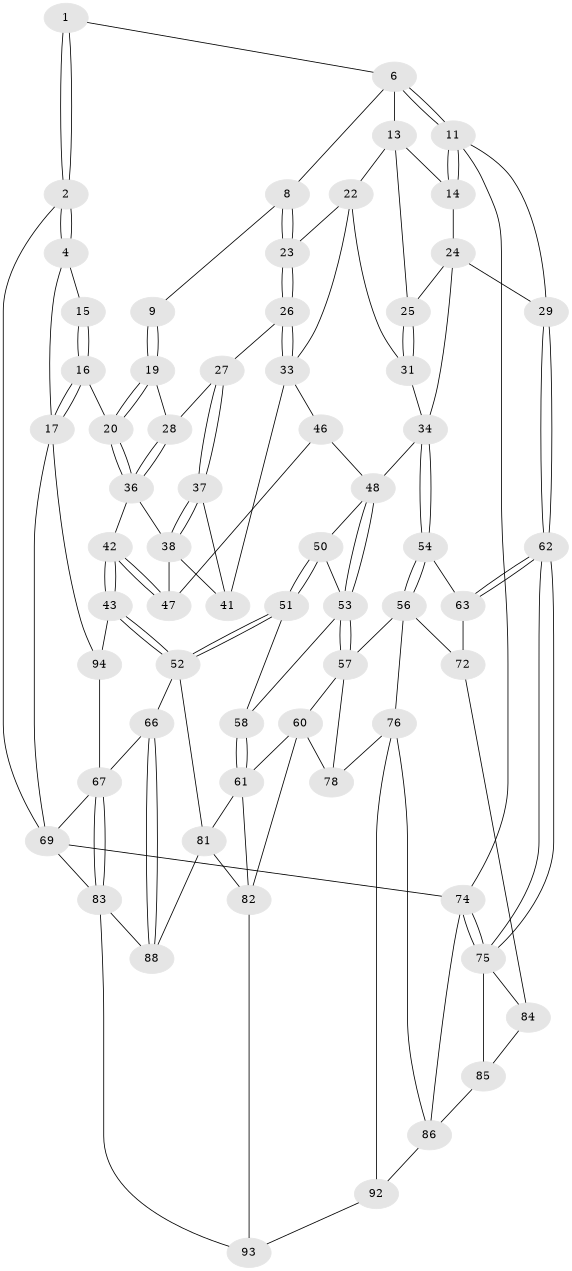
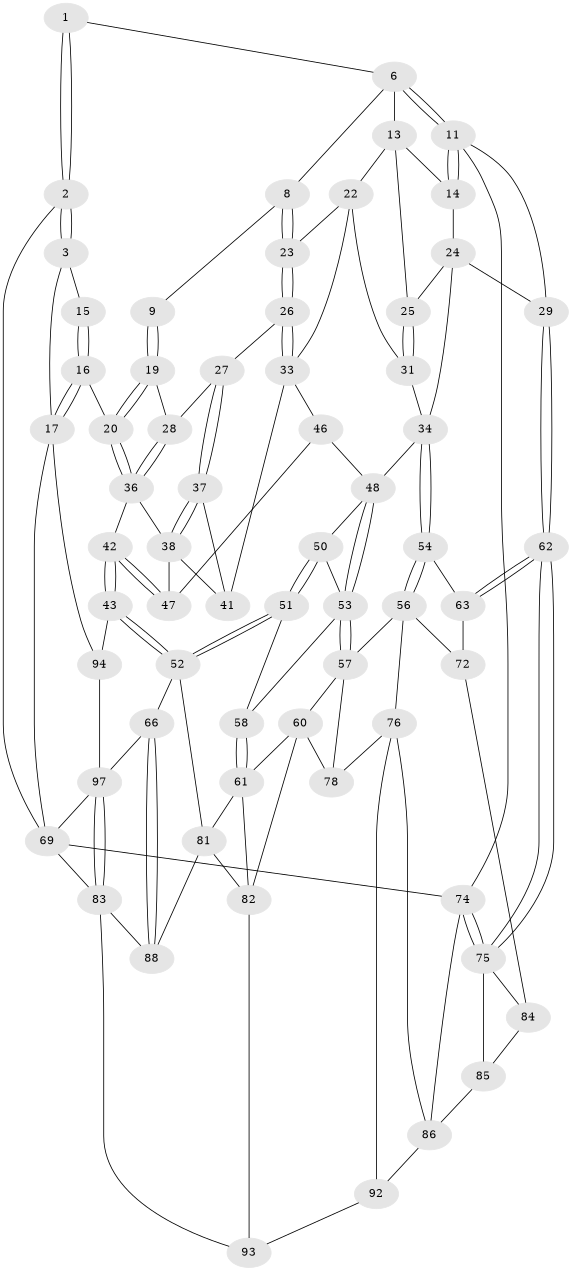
node "4": label "4" -> "3"
node "67": label "67" -> "97"
